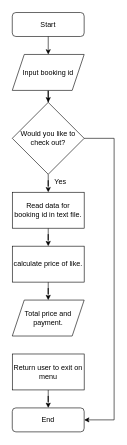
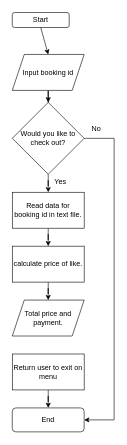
node "Start": size 72x24 -> 57x15
node "No": added
